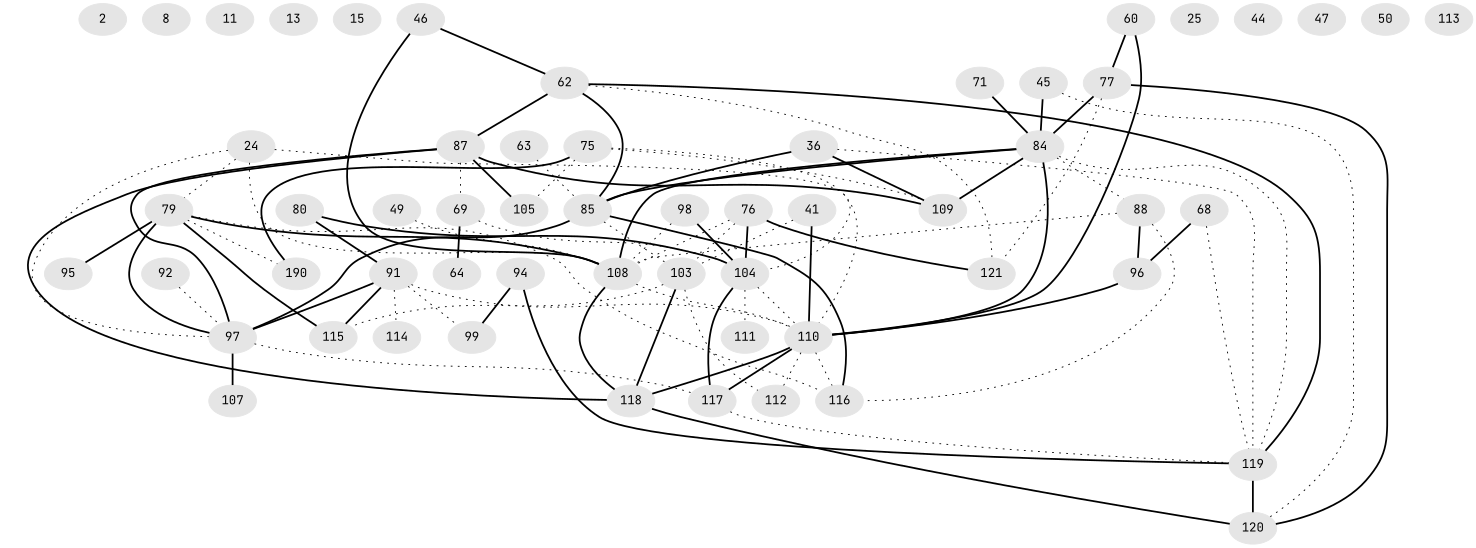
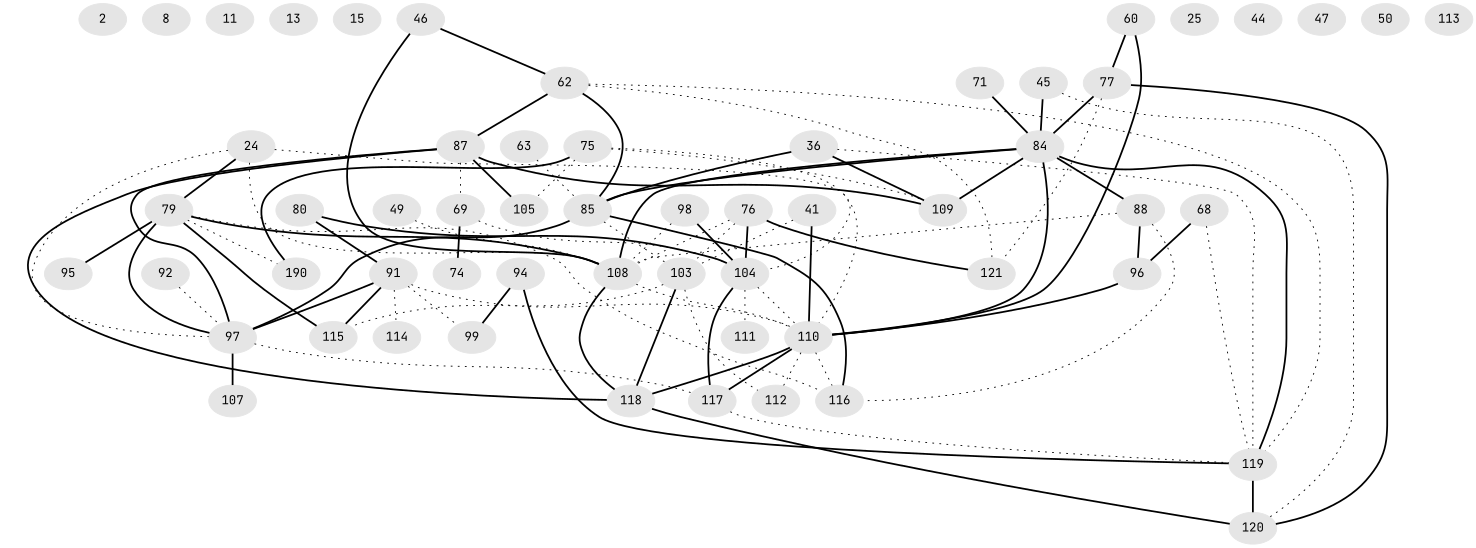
edge "62" -- "119": style bold -> dotted
edge "84" -- "88": style dotted -> bold
edge "24" -- "79": style dotted -> bold
edge "84" -- "119": style dotted -> bold
node "64": label "64" -> "74"
